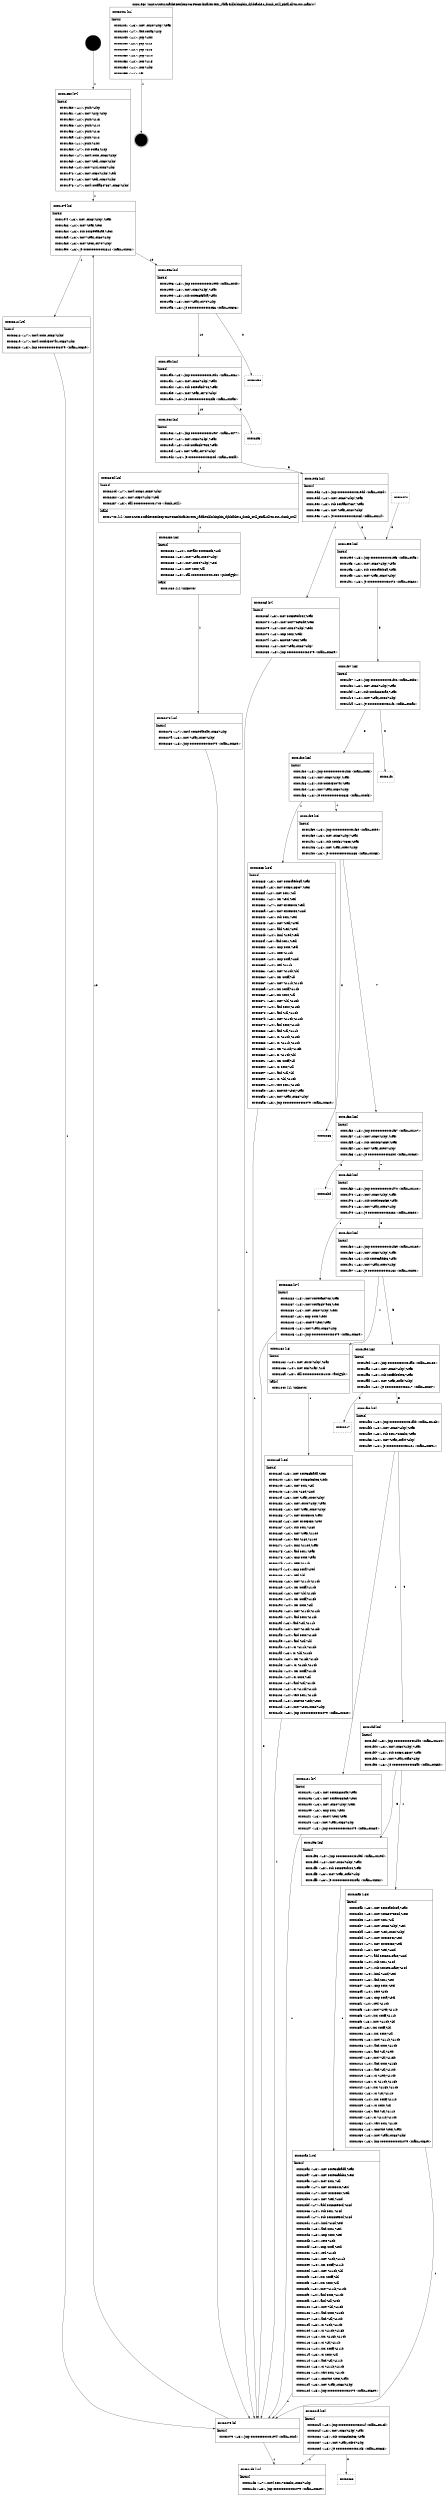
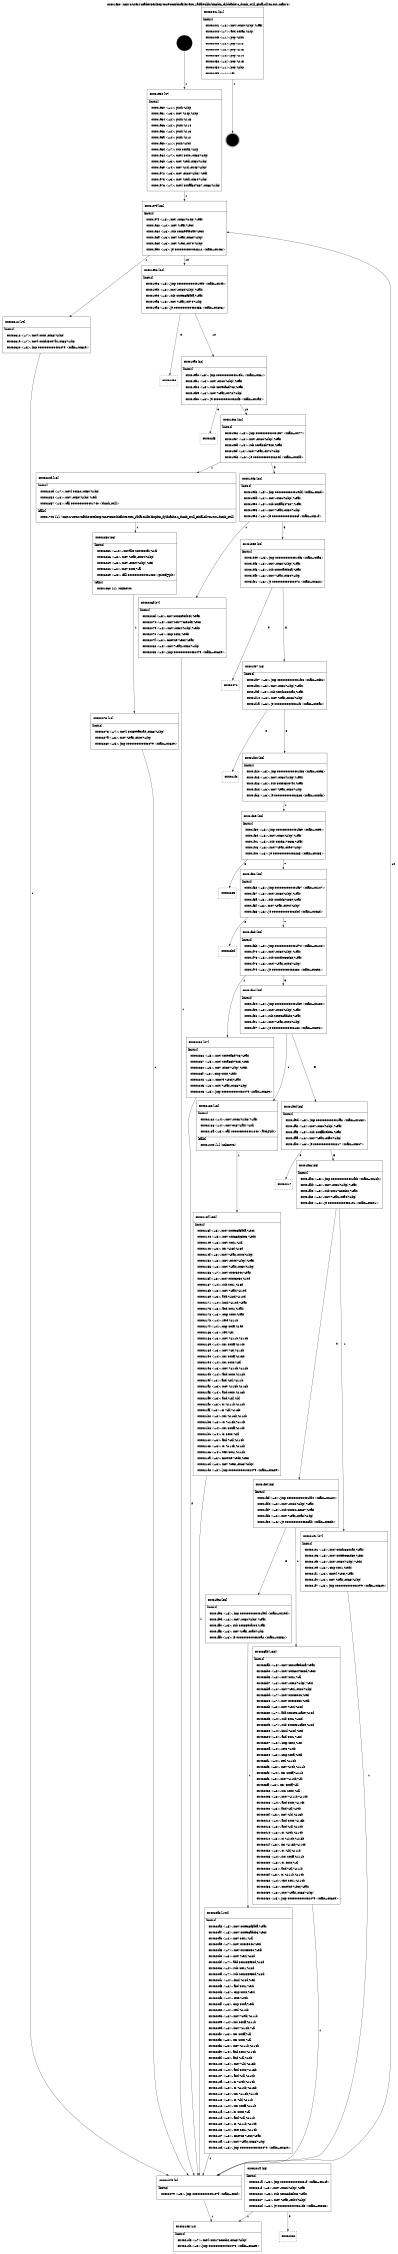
edge "0x402472" -> "0x401eee [25]": reversed
node "0x402325 [134]": removed
